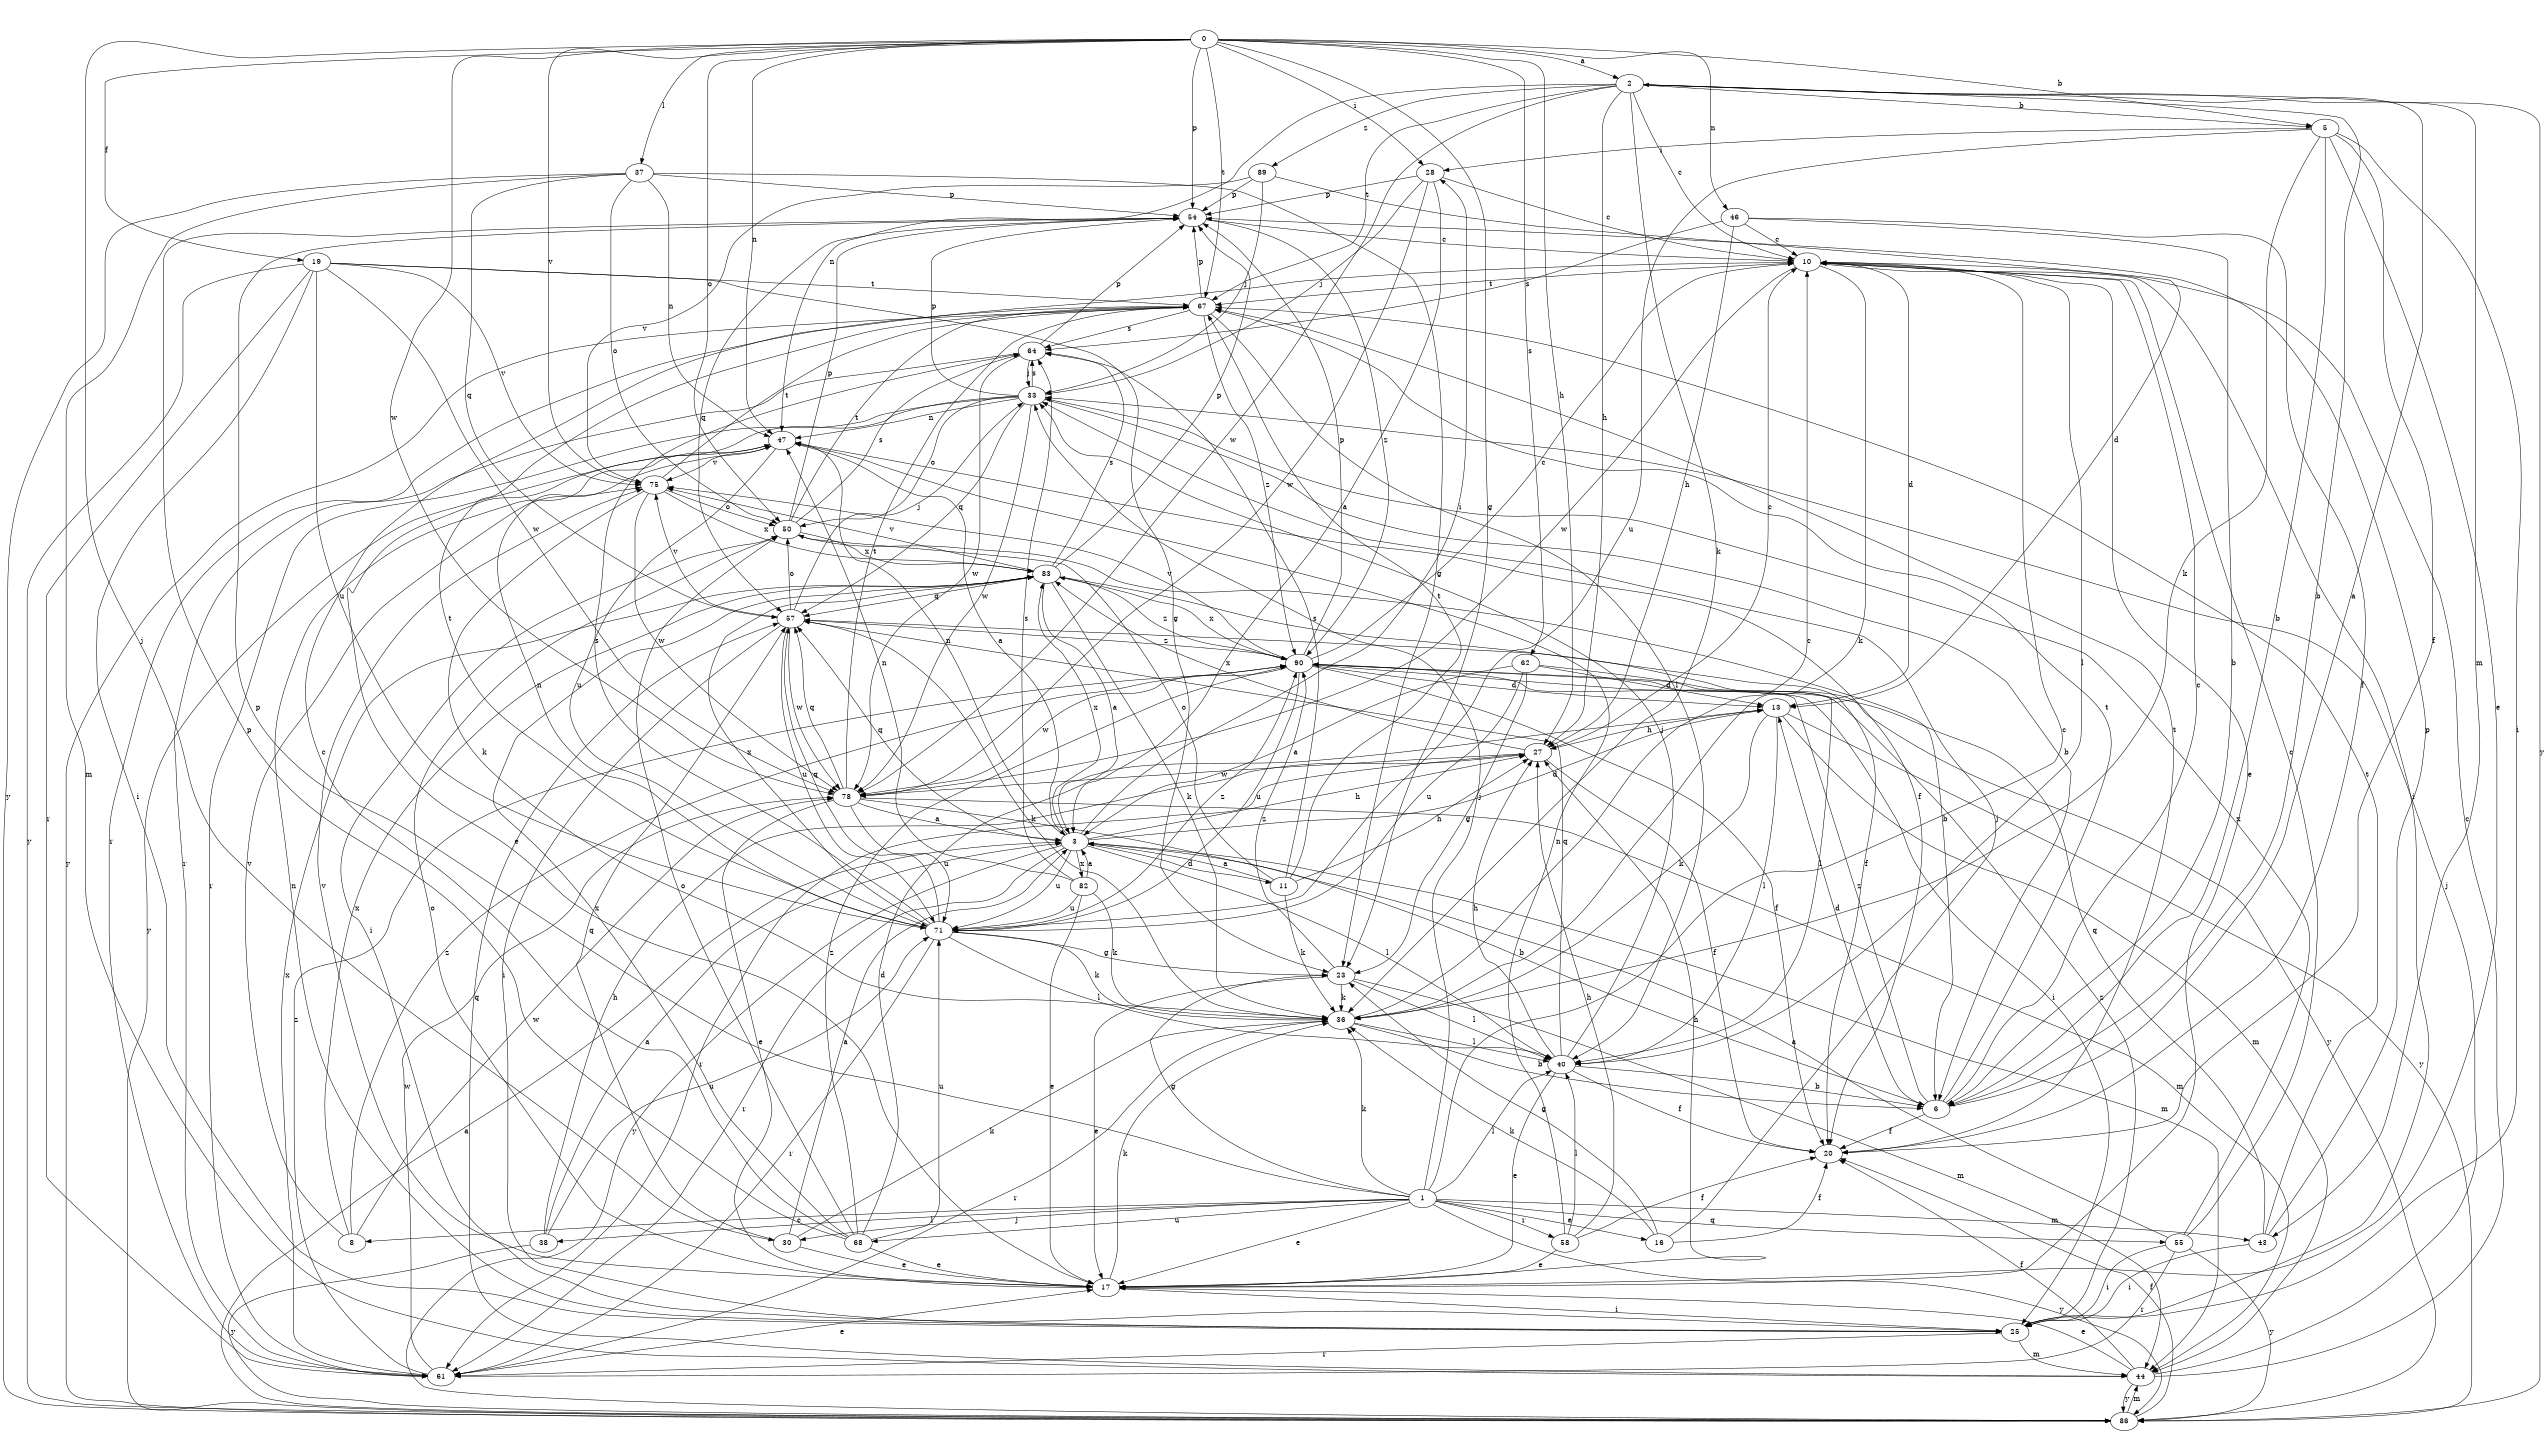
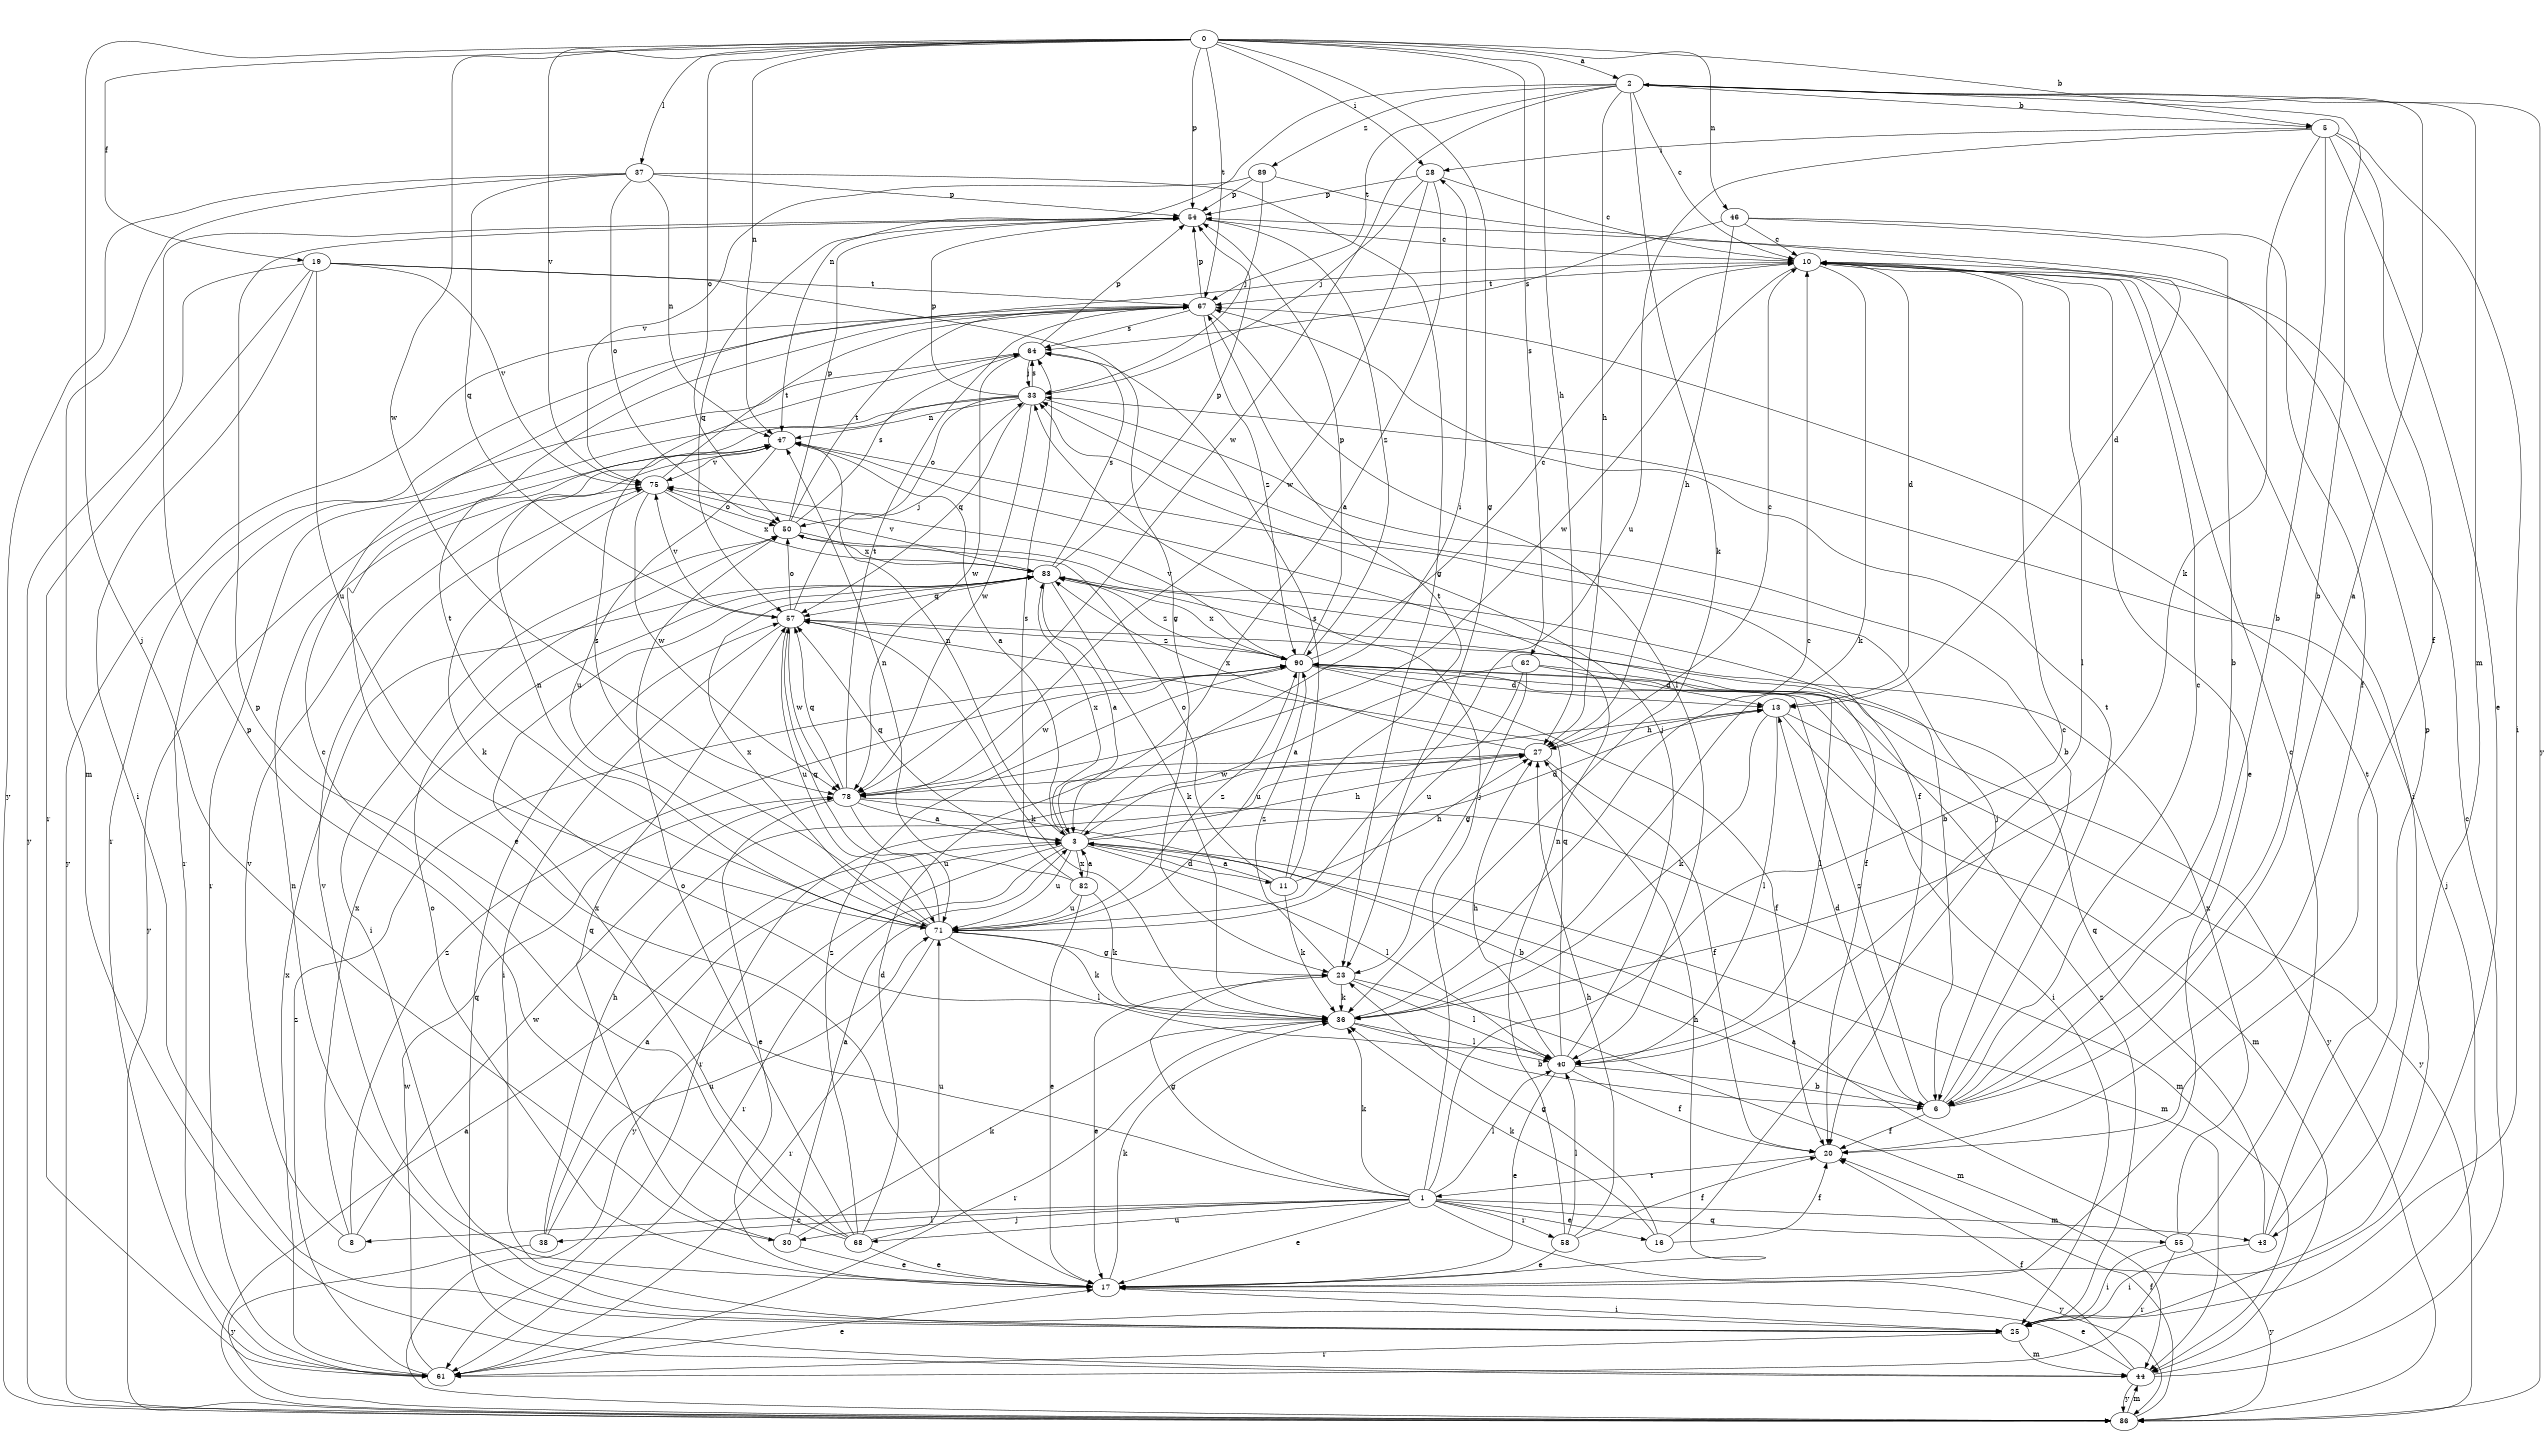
edge "19" -> "78": removed, label "w"
edge "55" -> "33": now "55" -> "83"
edge "20" -> "67": now "20" -> "1"
